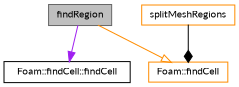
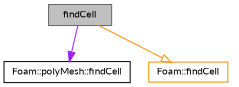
node "findRegion": label "findRegion" -> "findCell"
node "splitMeshRegions": removed
node "Foam::findCell::findCell": label "Foam::findCell::findCell" -> "Foam::polyMesh::findCell"
